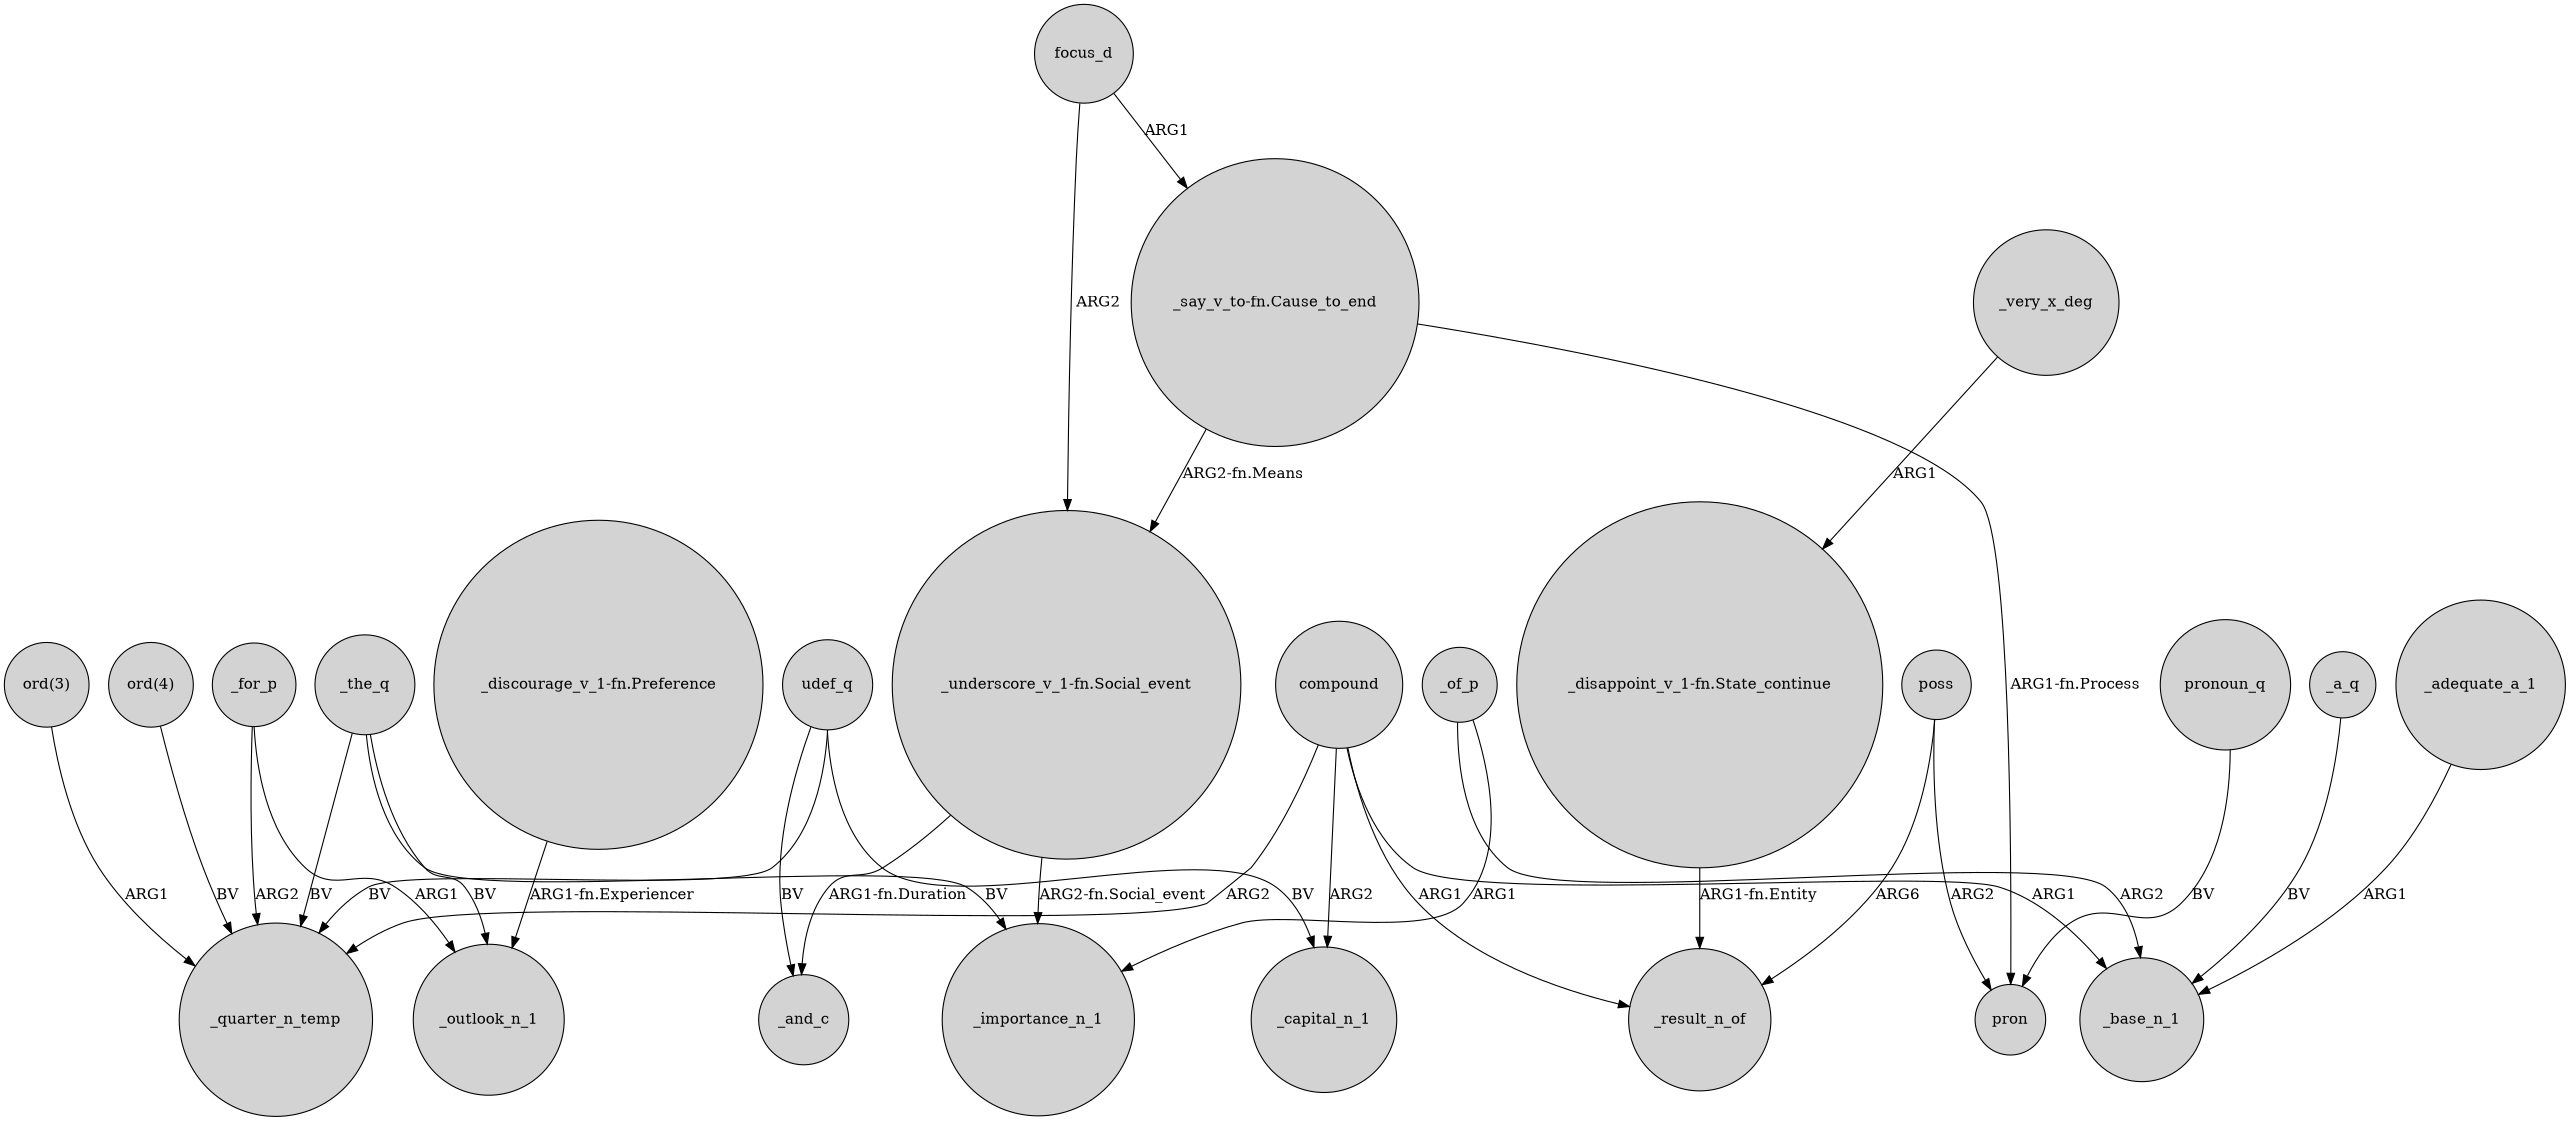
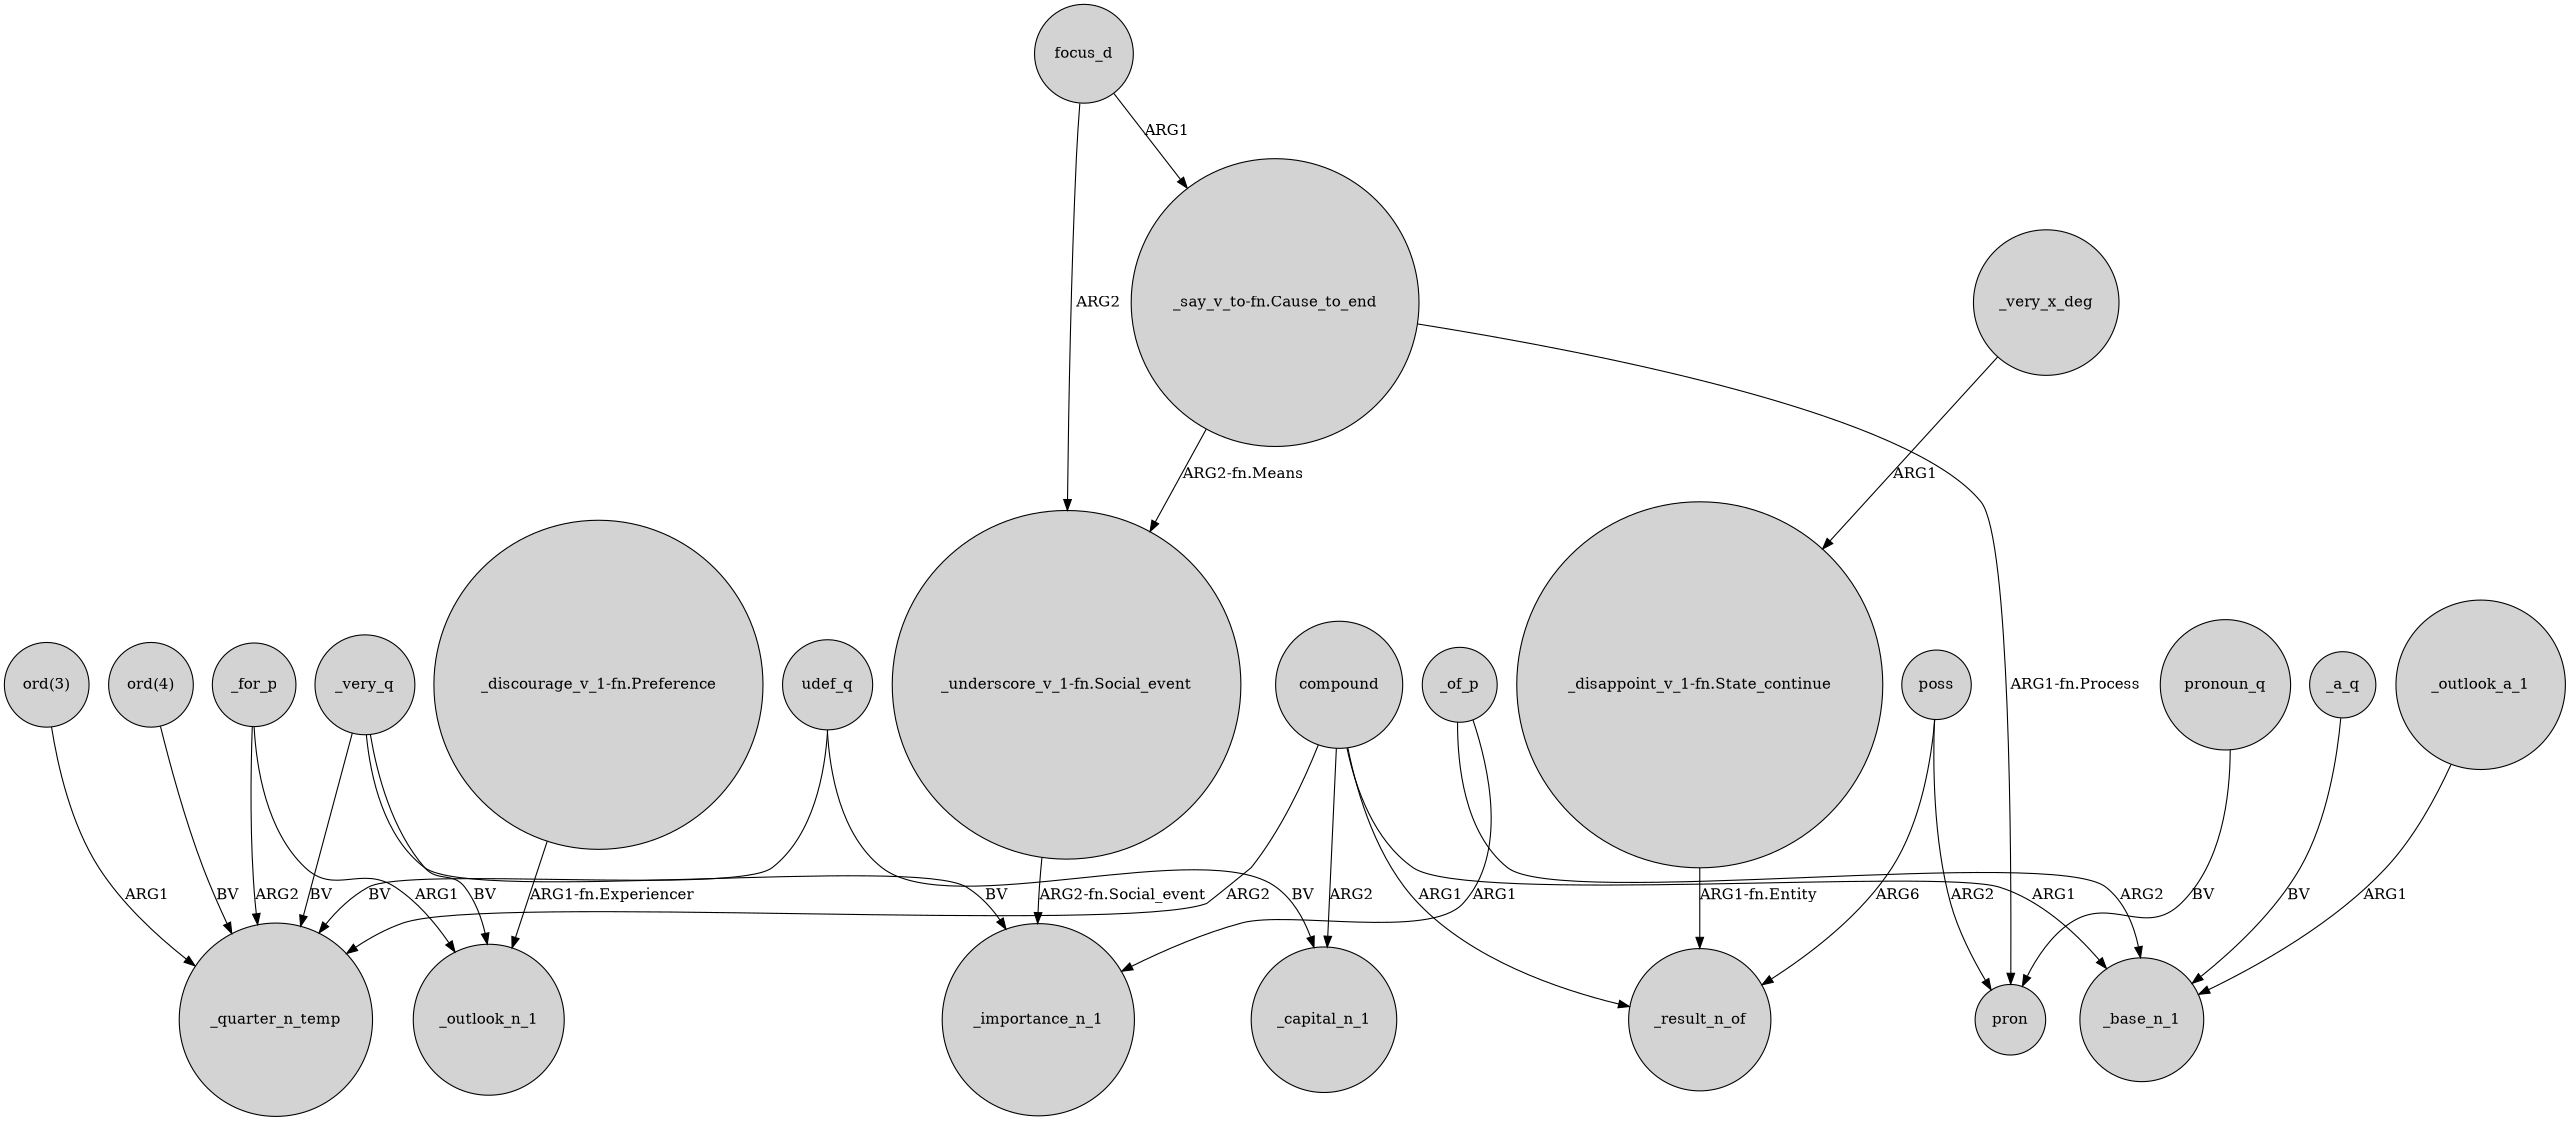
node "_the_q": label "_the_q" -> "_very_q"
node "_adequate_a_1": label "_adequate_a_1" -> "_outlook_a_1"
node "_and_c": removed
